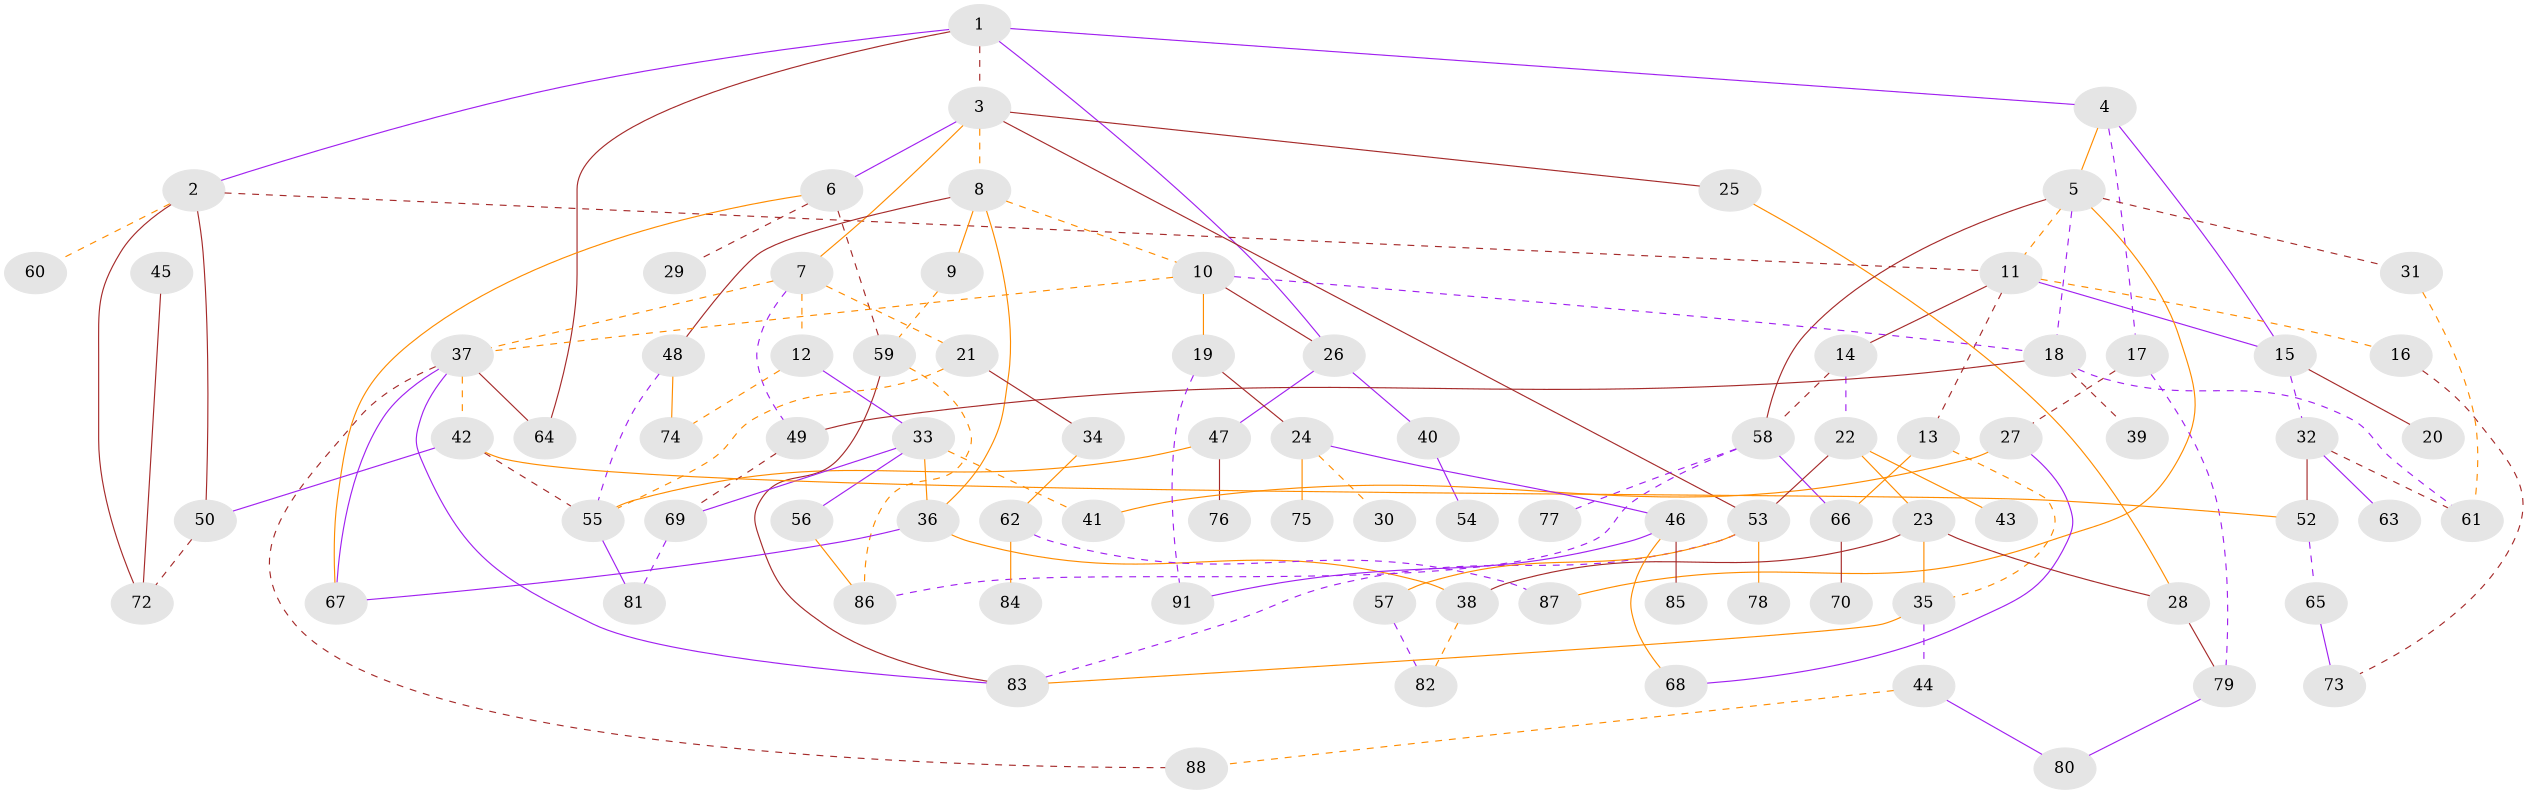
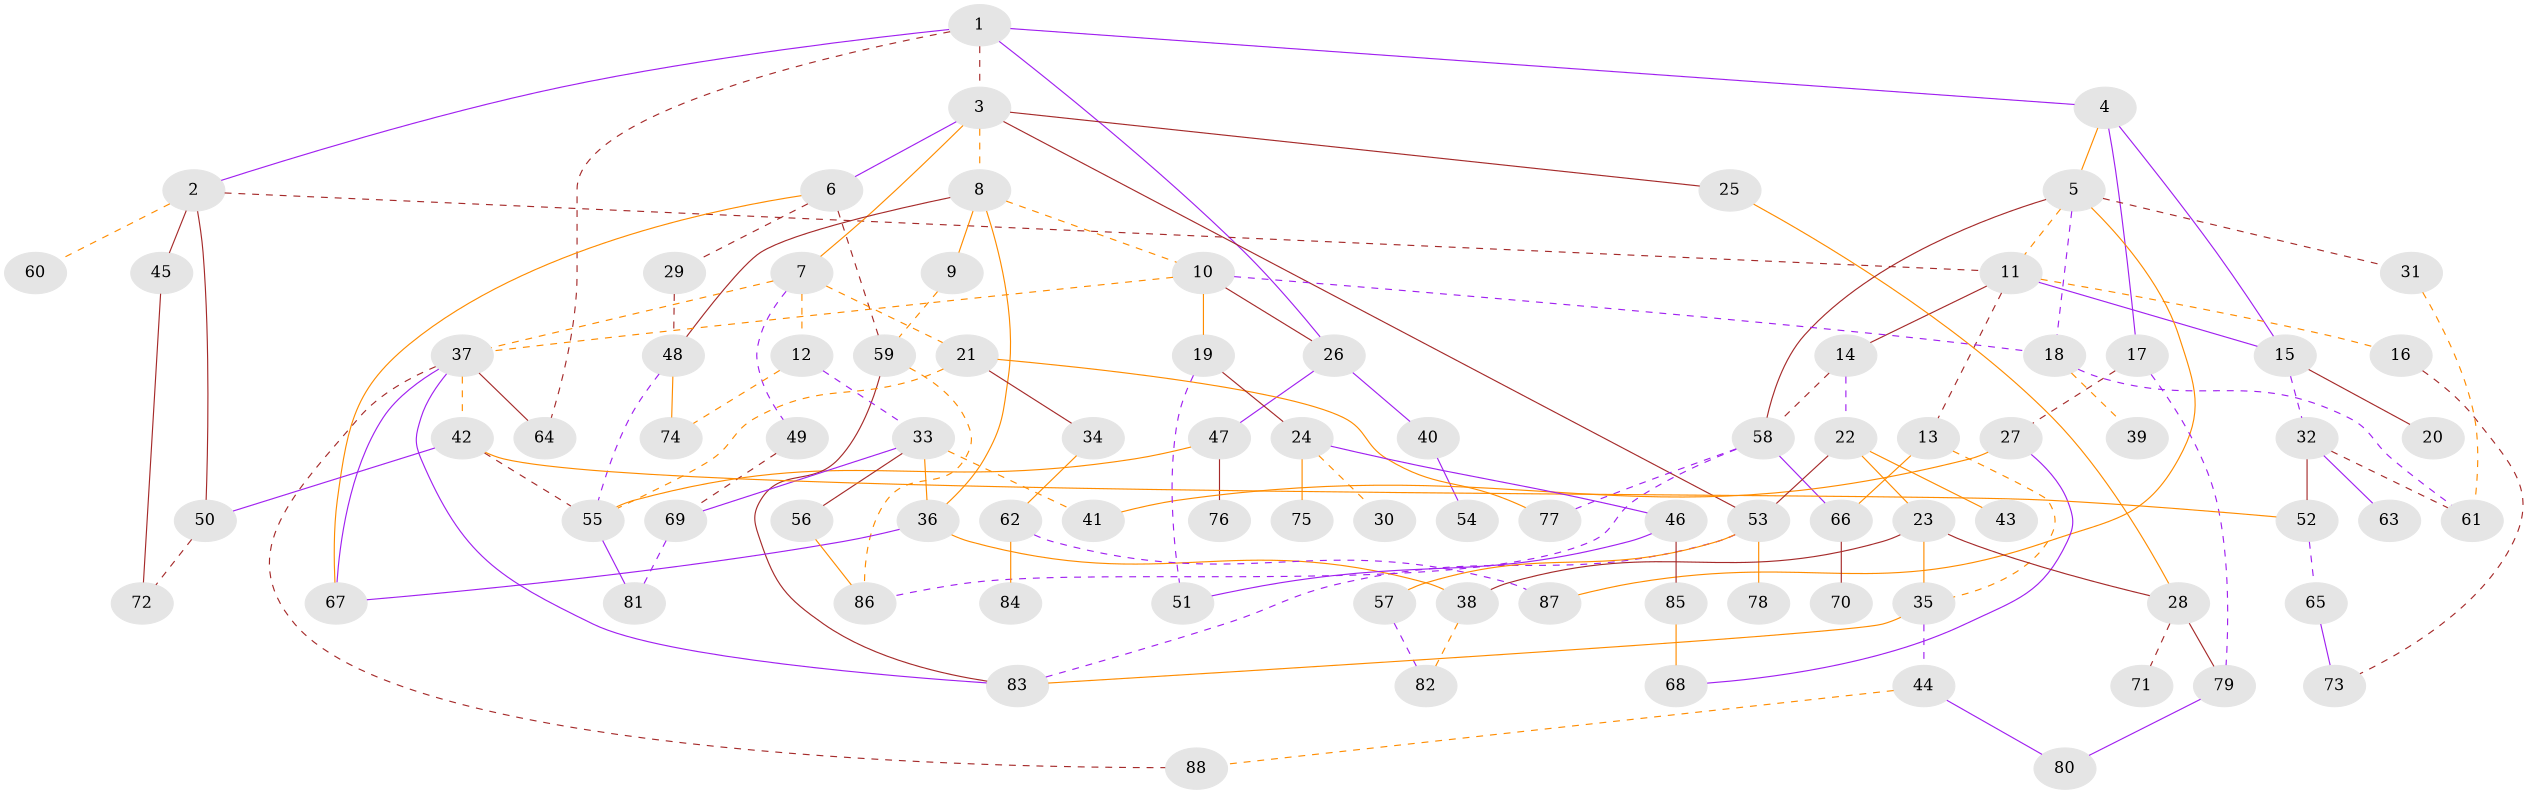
edge "1" -- "64": style solid -> dashed
edge "4" -- "17": style dashed -> solid
edge "29" -- "48": added
edge "2" -- "72": now "2" -- "45"
edge "18" -- "49": removed
edge "21" -- "77": added
edge "18" -- "39": color brown -> darkorange
edge "12" -- "33": style solid -> dashed
edge "33" -- "56": color purple -> brown
node "91": label "91" -> "51"
edge "46" -- "68": now "85" -- "68"
node "71": added
